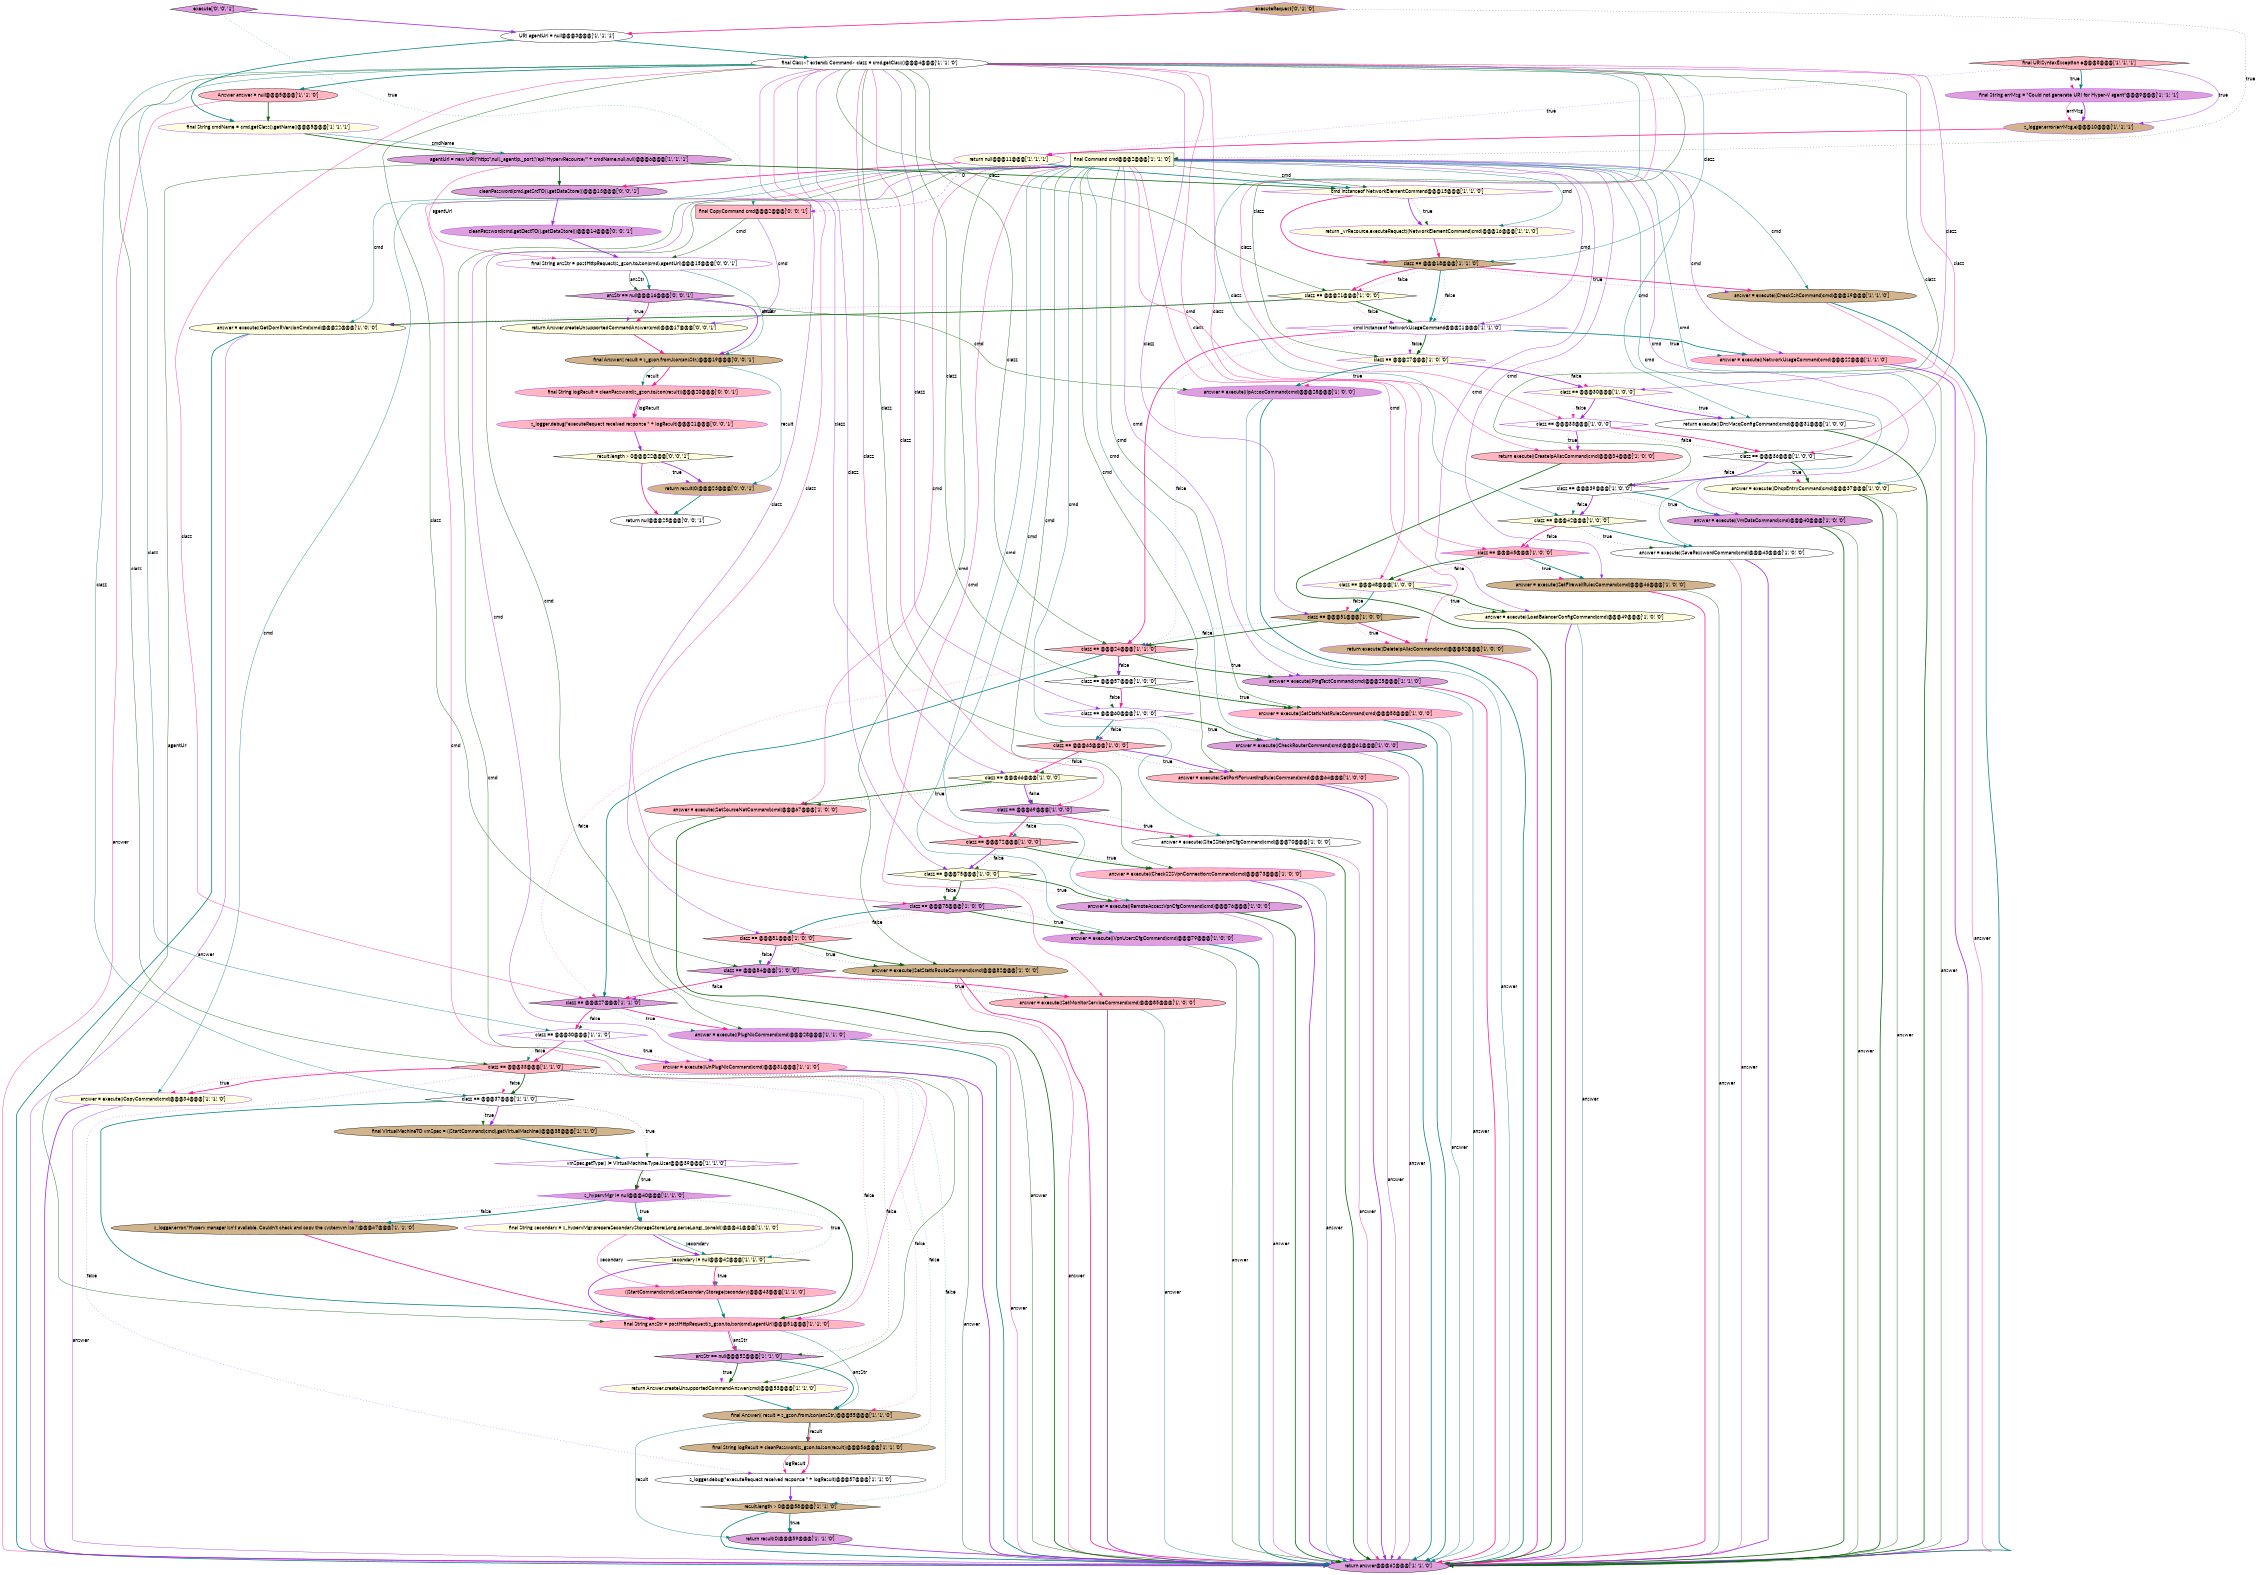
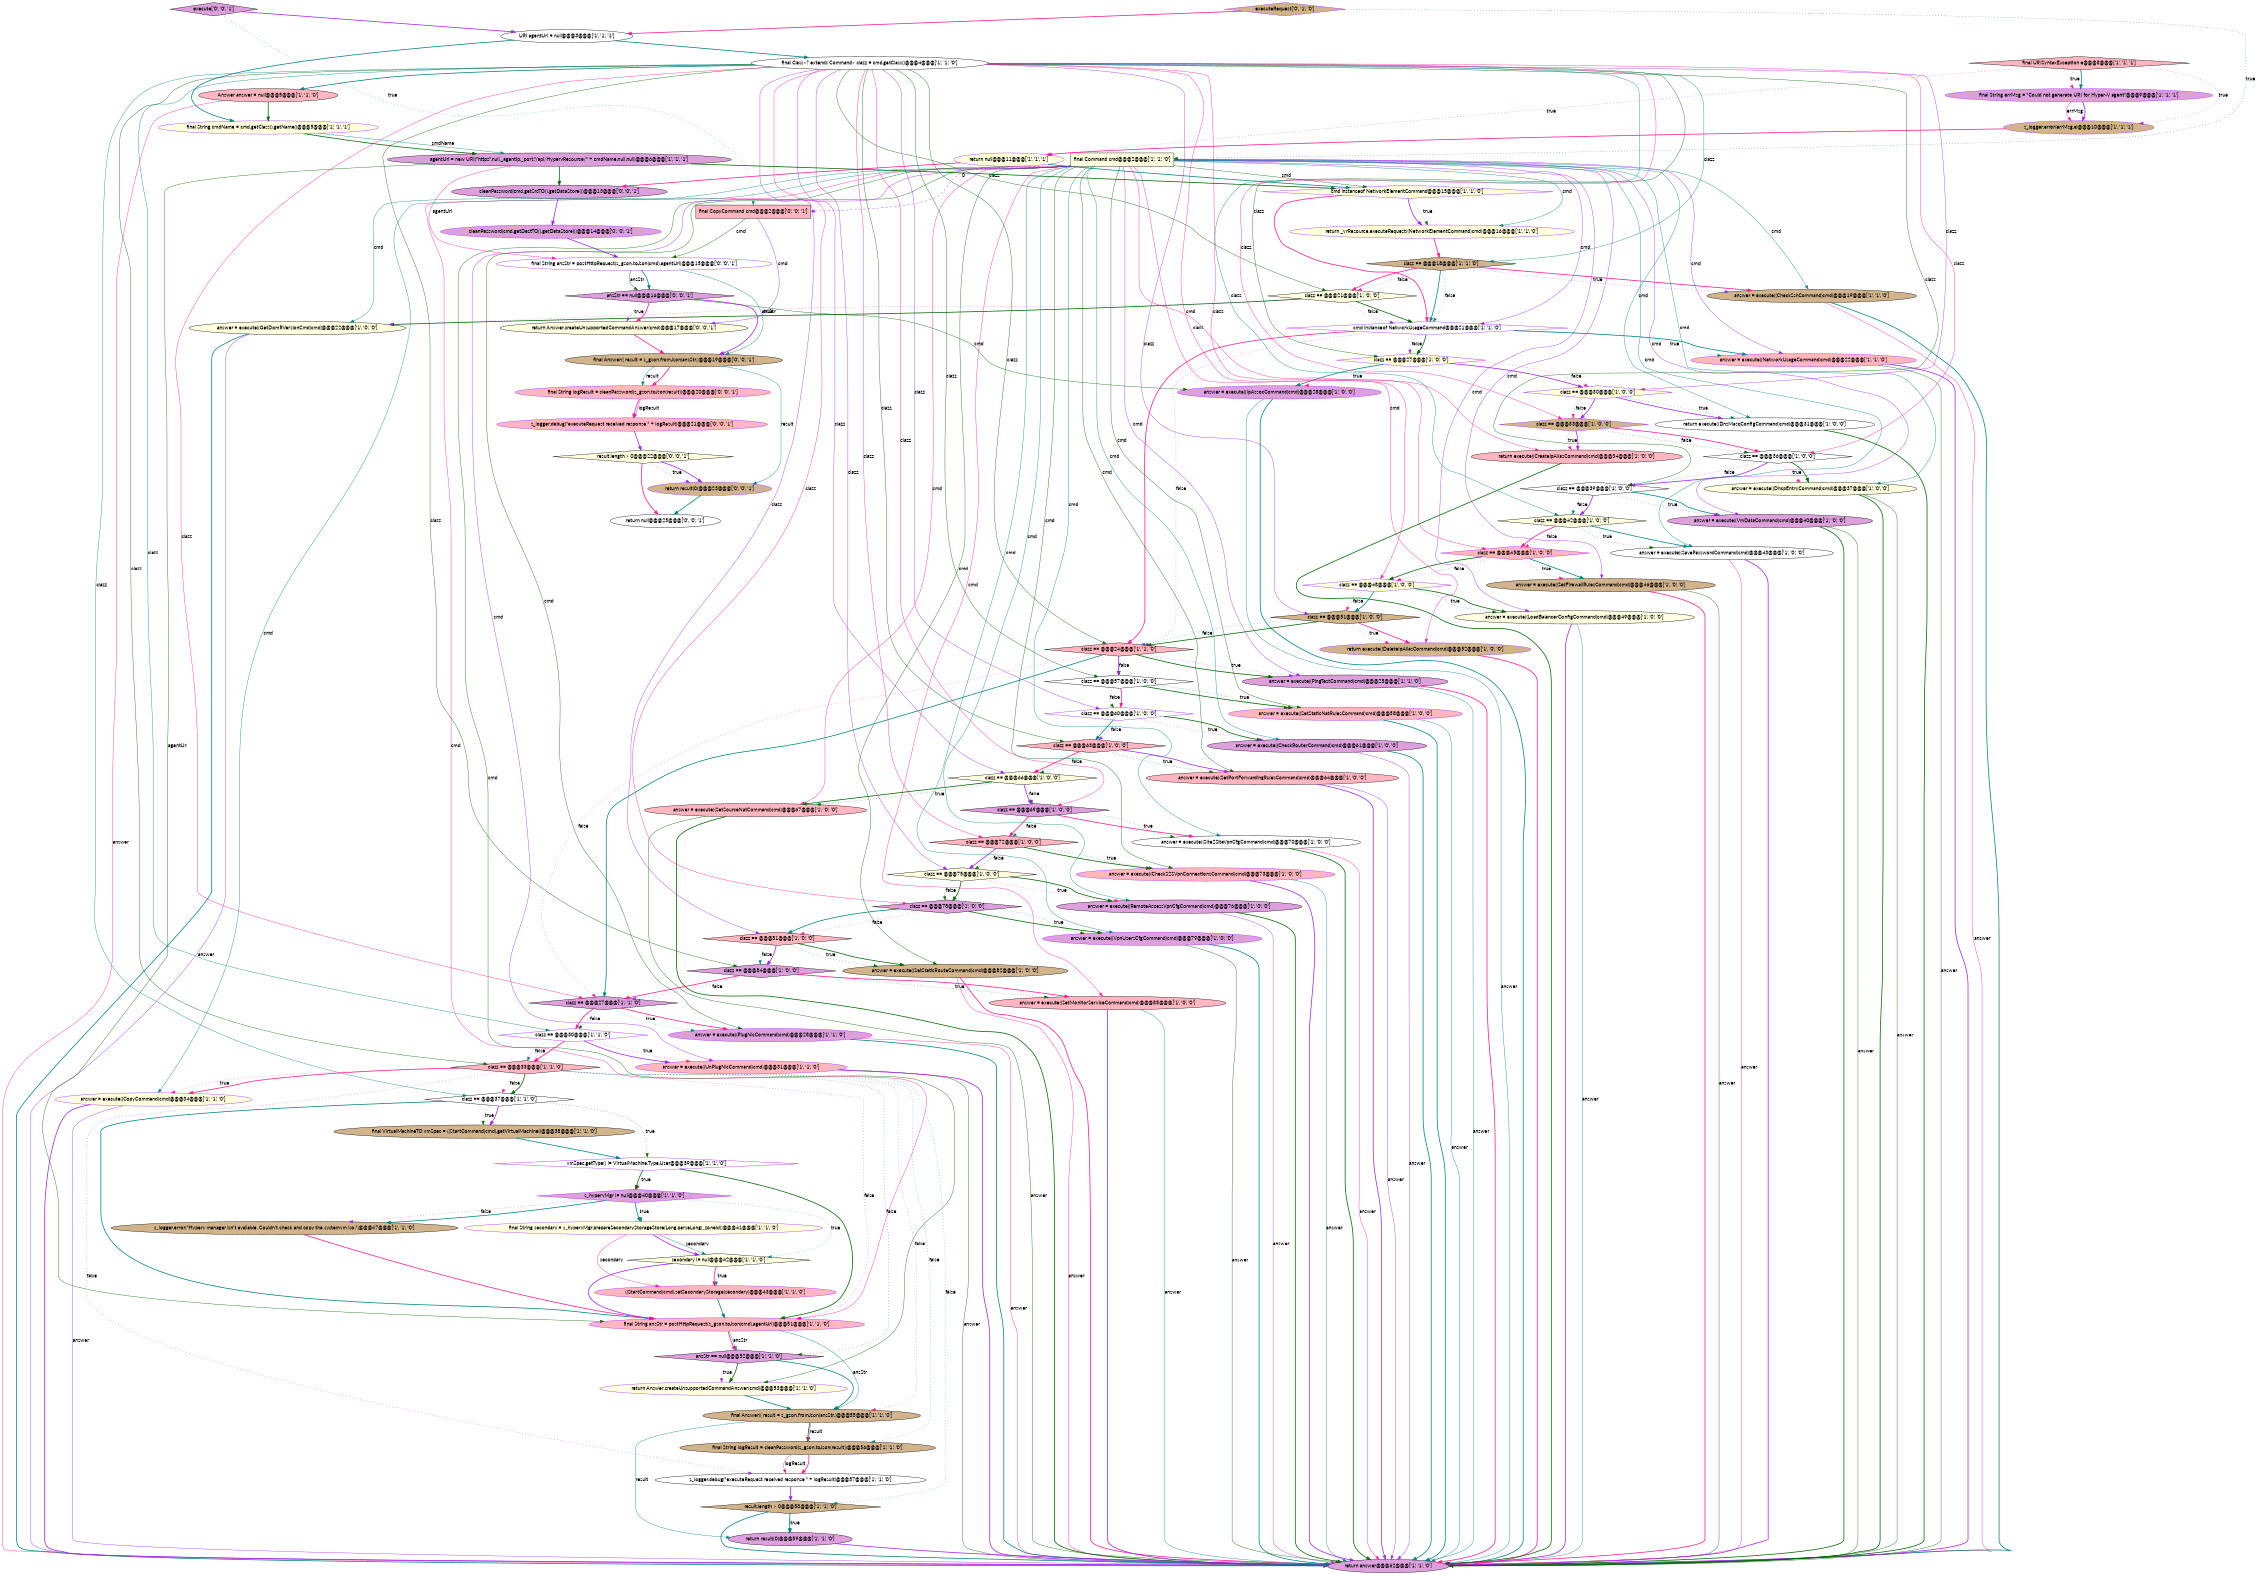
edge "final URISyntaxException e@@@8@@@['1', '1', '1']" -> "s_logger.error(errMsg,e)@@@10@@@['1', '1', '1']": style solid -> dotted
edge "cmd instanceof NetworkElementCommand@@@15@@@['1', '1', '0']" -> "clazz == @@@18@@@['1', '1', '0']": now "cmd instanceof NetworkElementCommand@@@15@@@['1', '1', '0']" -> "cmd instanceof NetworkUsageCommand@@@21@@@['1', '1', '0']"
node "clazz == @@@33@@@['1', '0', '0']": fillcolor white -> tan
